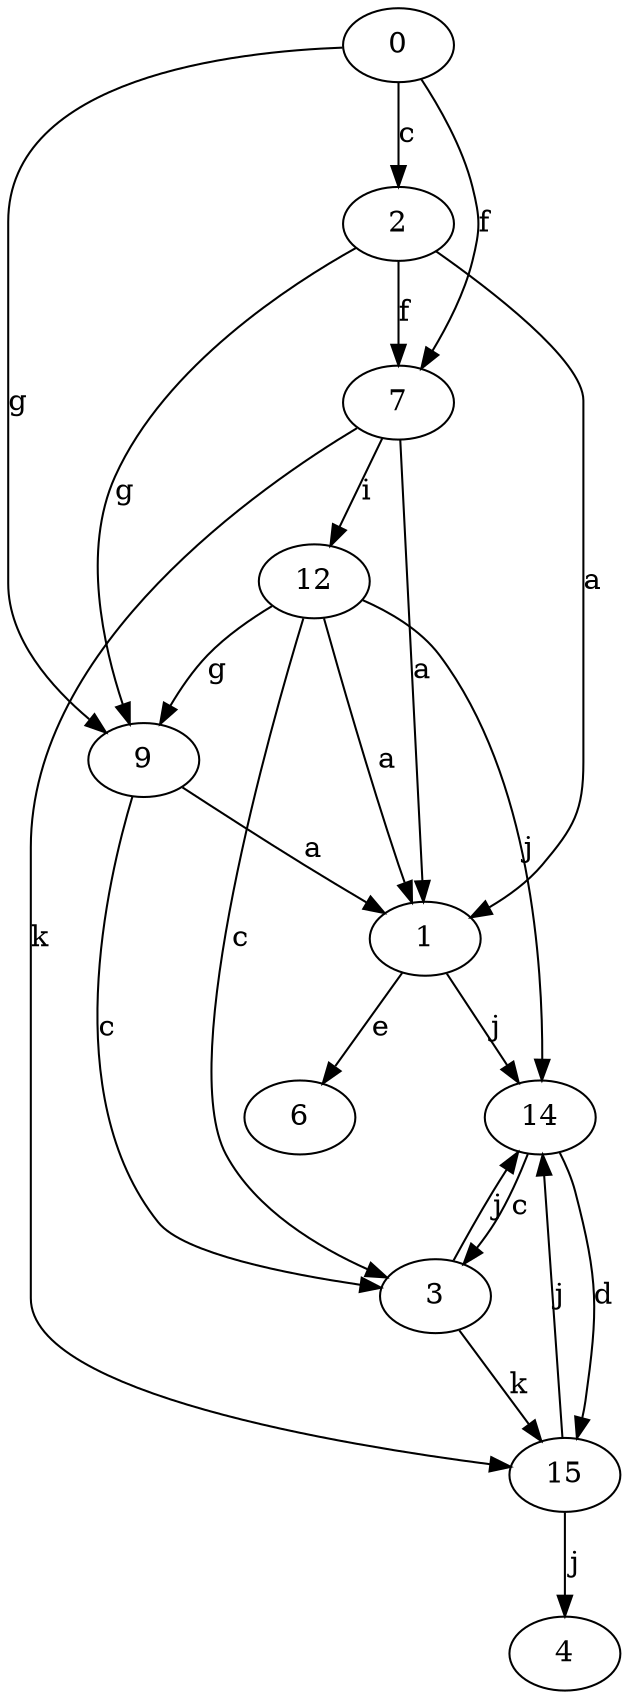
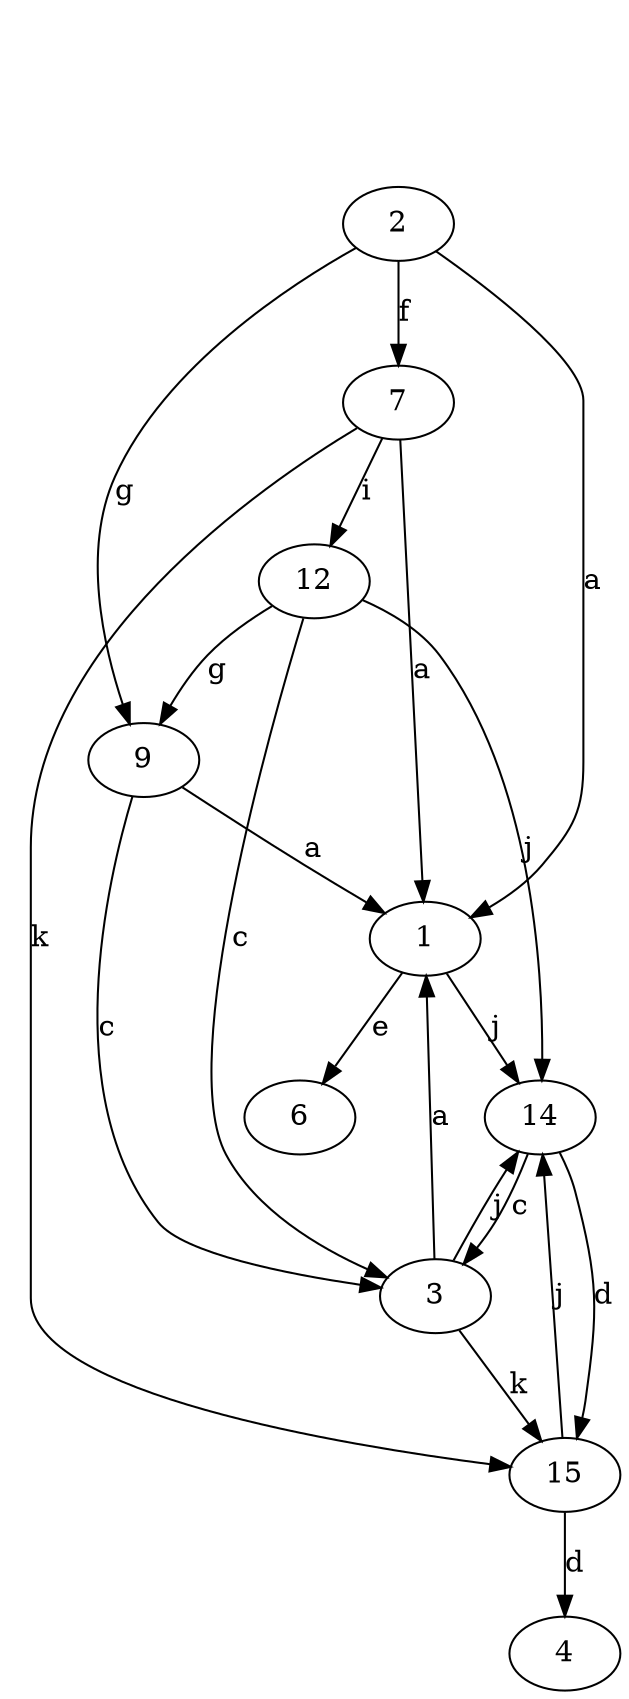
node "0": removed
edge "12" -> "1": now "3" -> "1"
edge "15" -> "4": label "j" -> "d"
